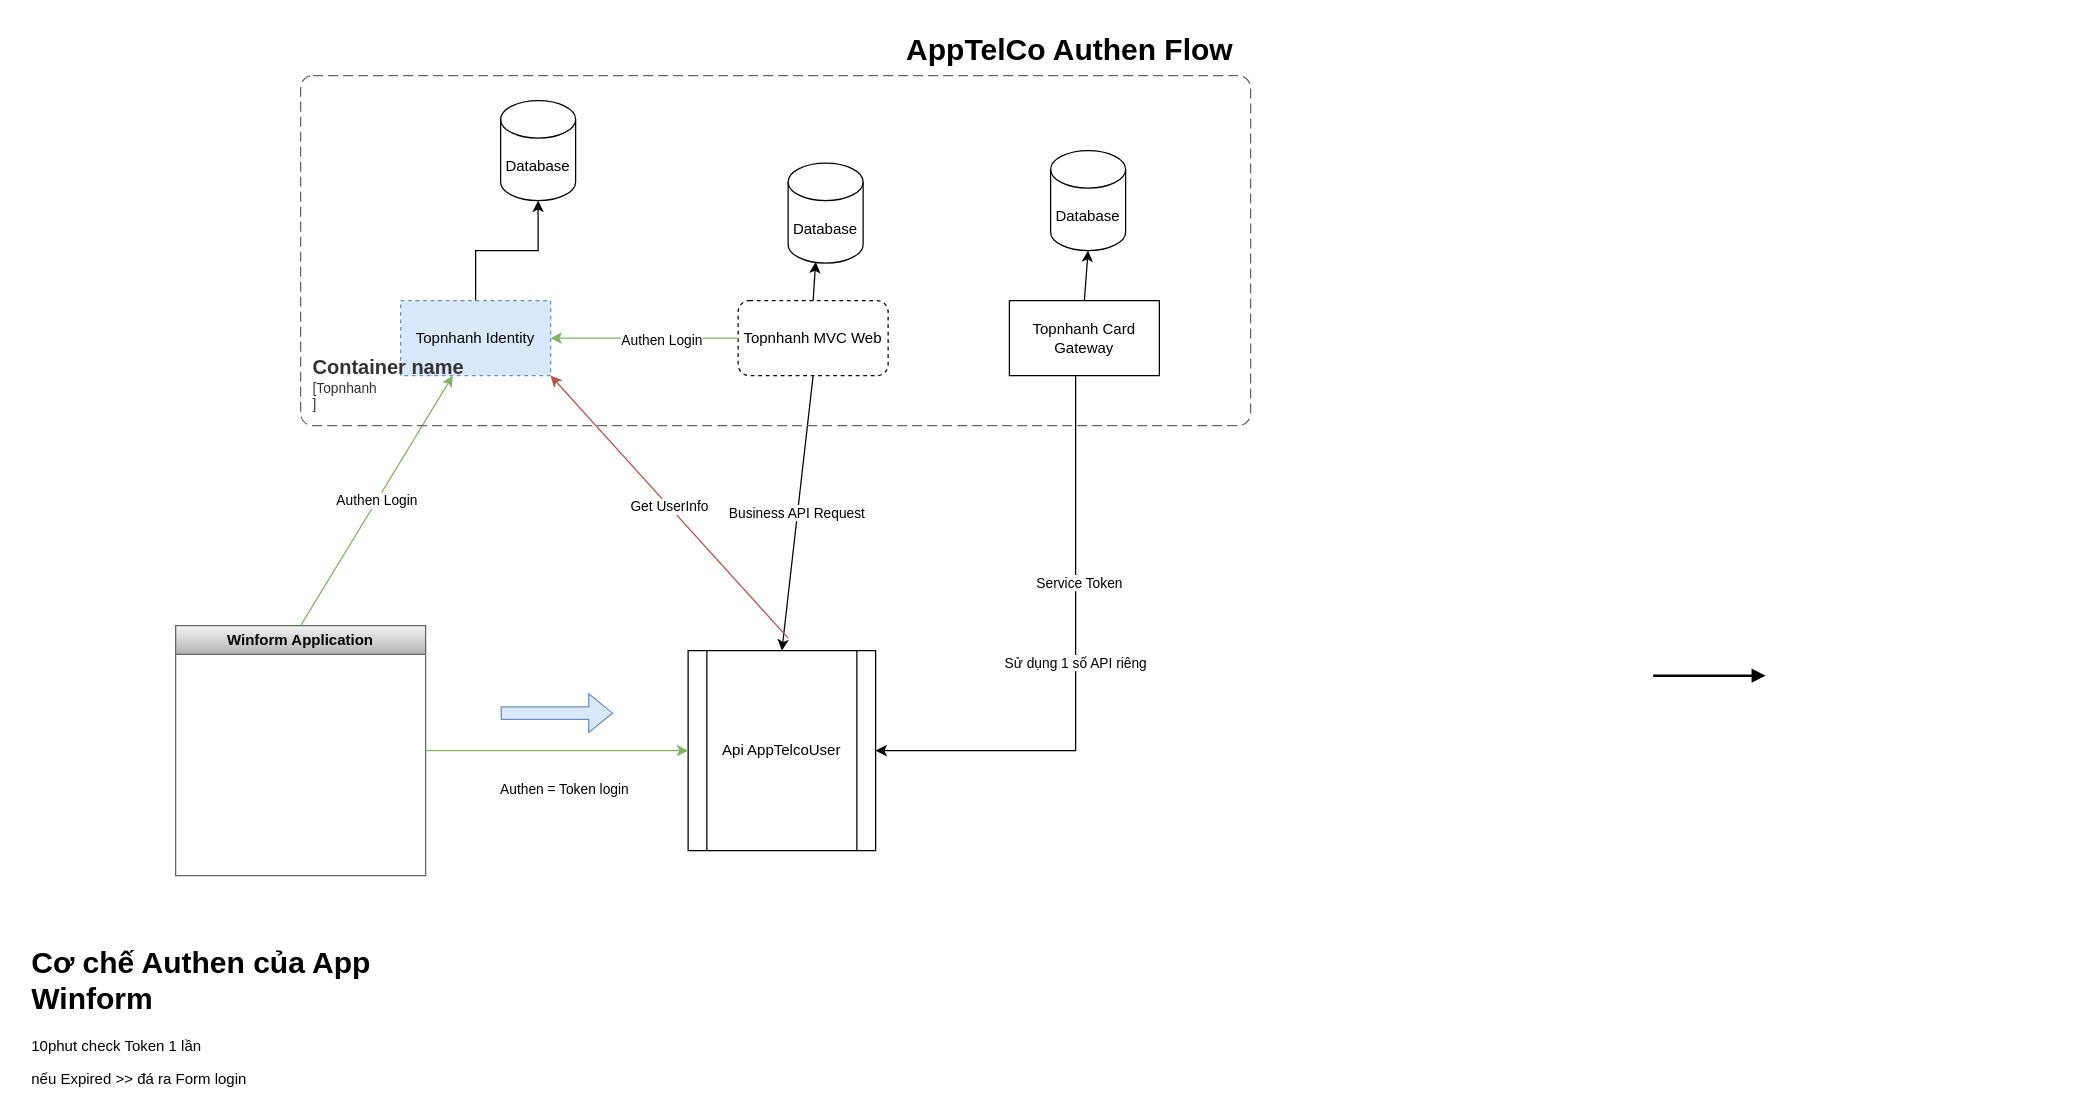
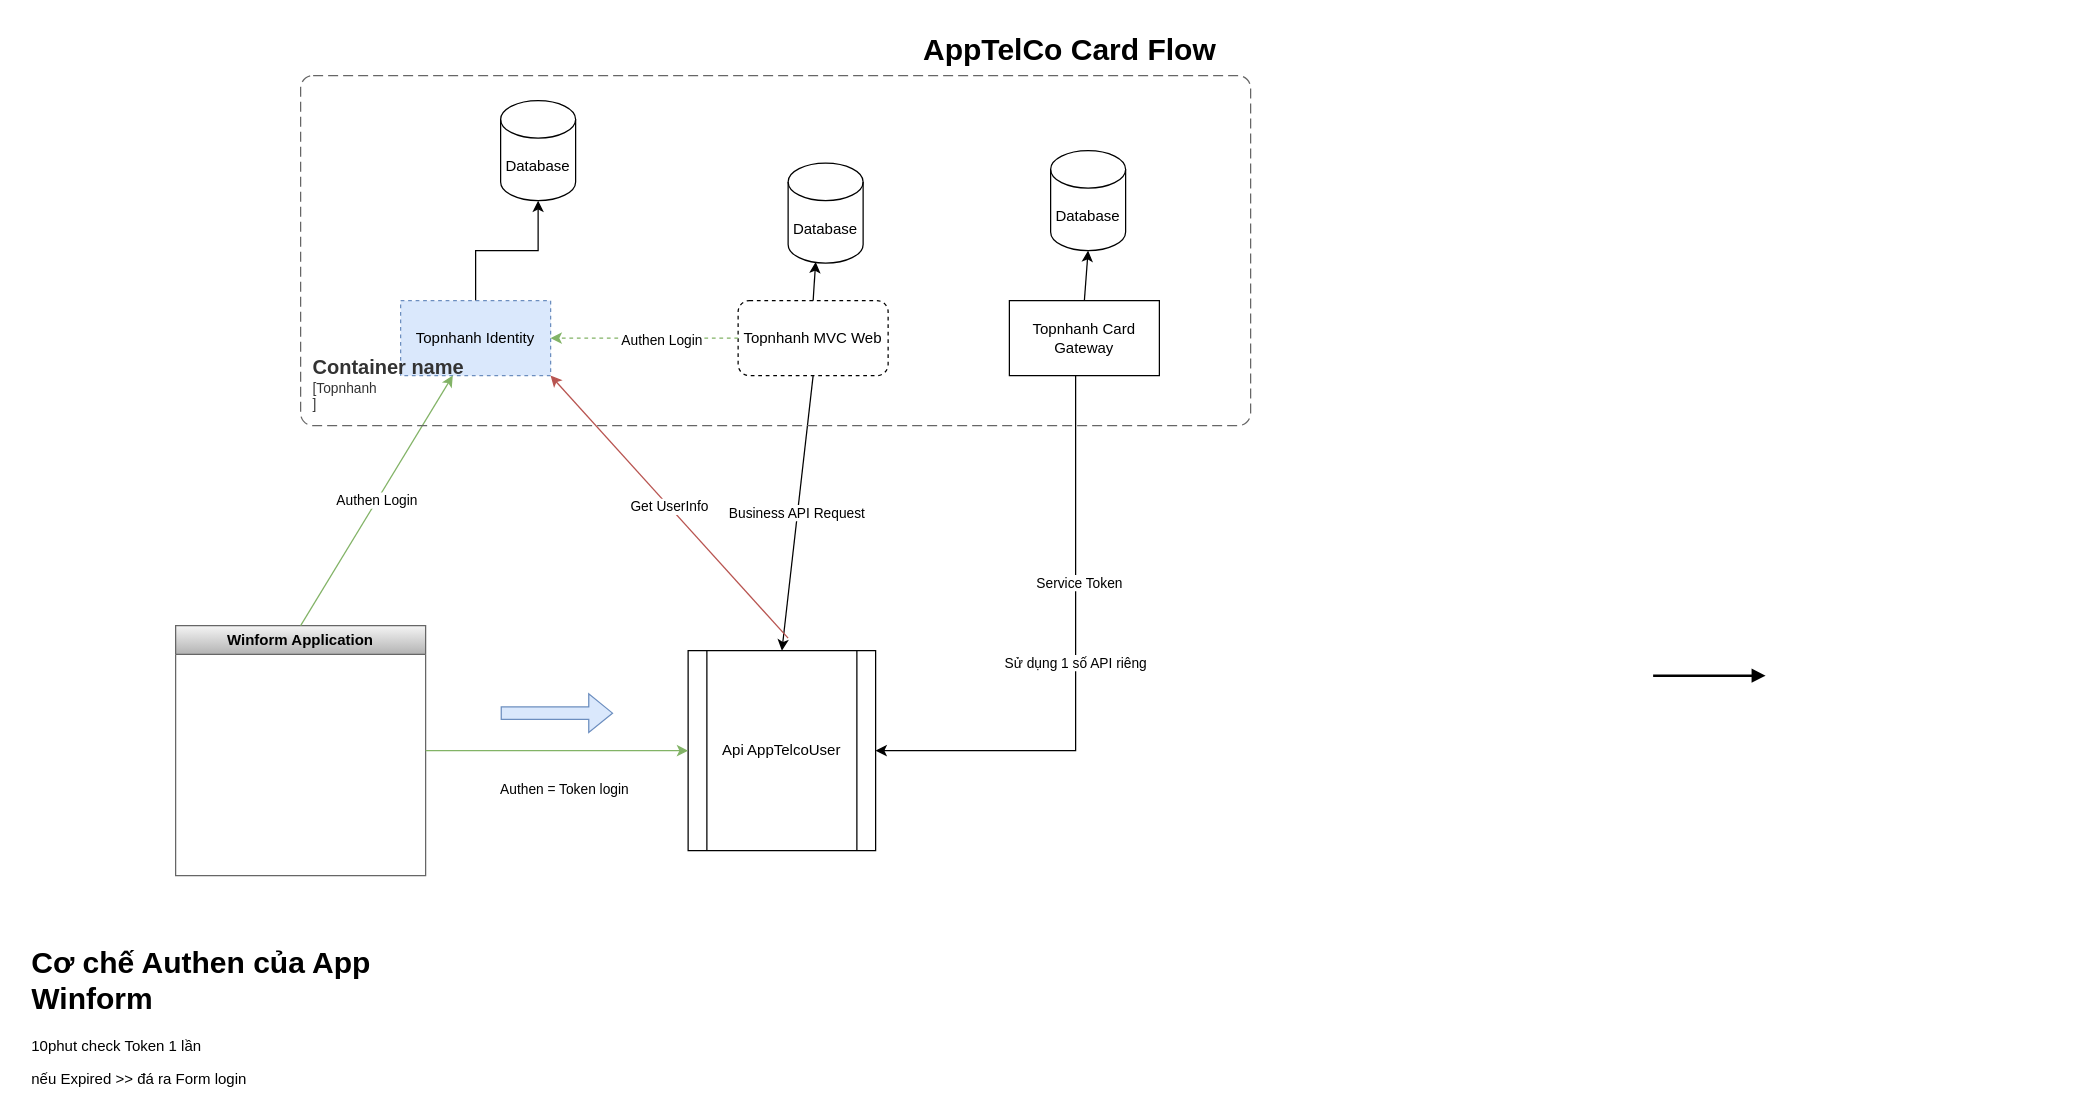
node "AppTelCo Authen Flow": label "AppTelCo Authen Flow" -> "AppTelCo Card Flow"
edge "Topnhanh MVC Web" -> "Topnhanh Identity": style solid -> dashed
